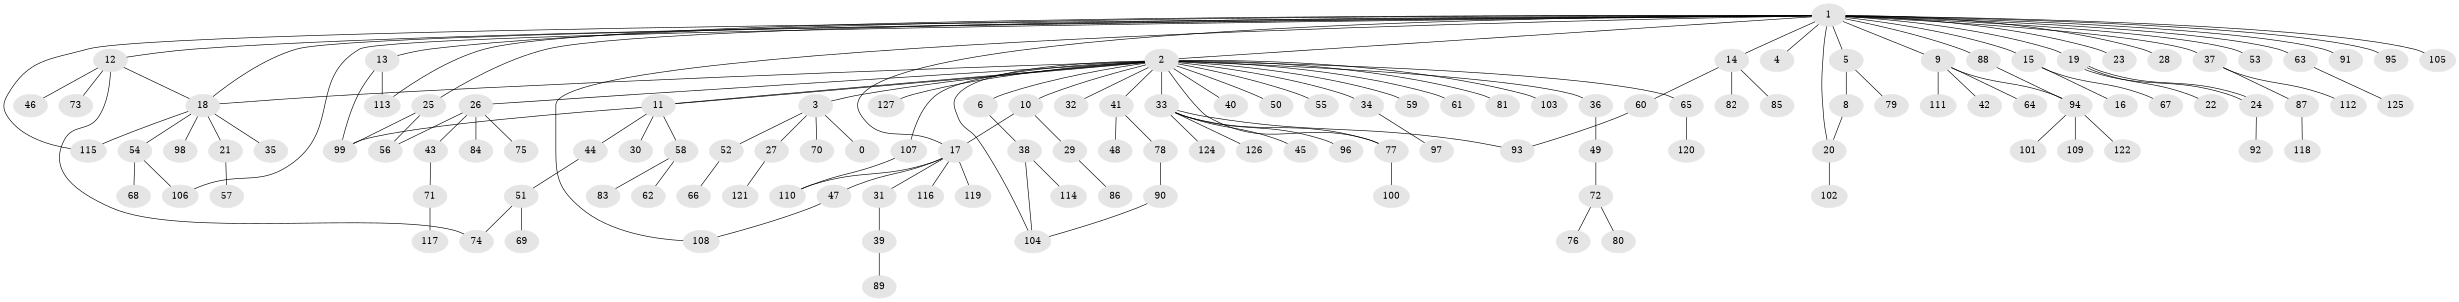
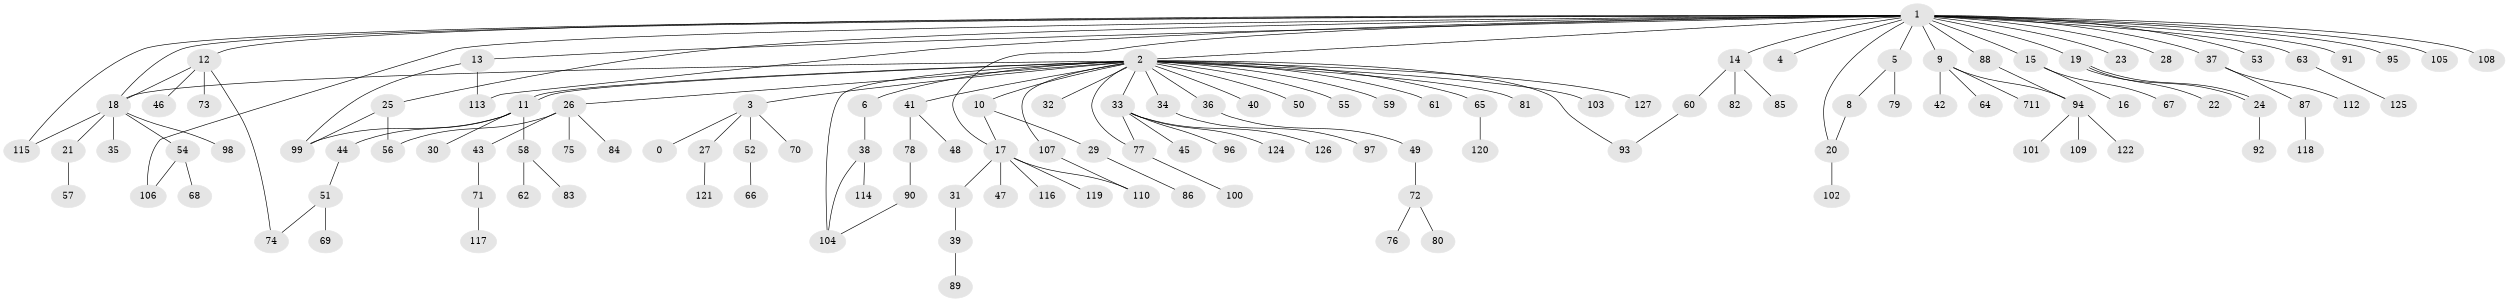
node "111": label "111" -> "711"
edge "33" -- "93": now "2" -- "93"
edge "47" -- "108": removed
